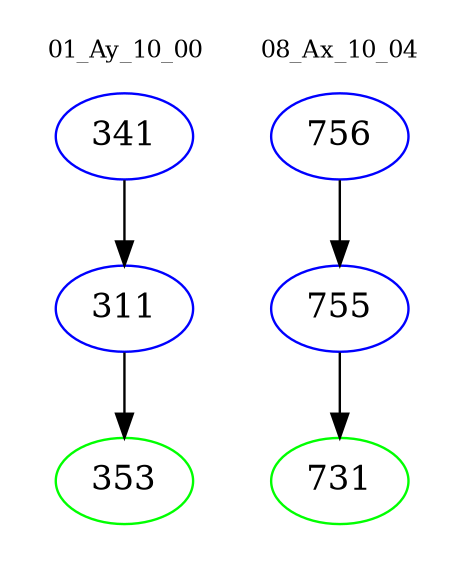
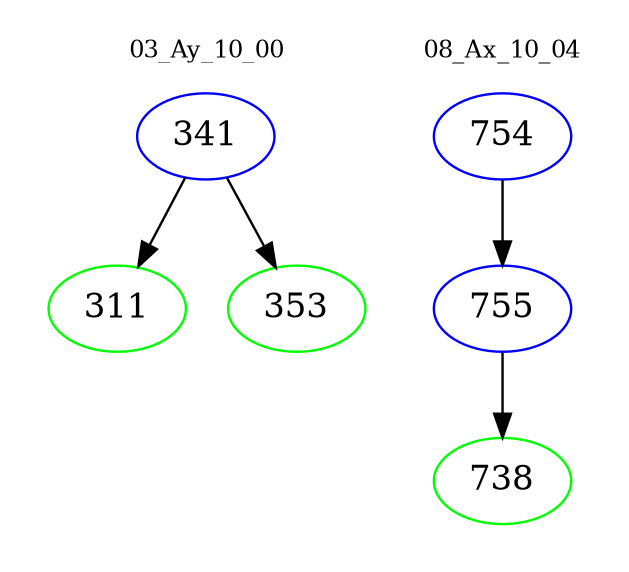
cluster "01_Ay_10_00": label "01_Ay_10_00" -> "03_Ay_10_00"
node "756": label "756" -> "754"
node "311": color blue -> green
edge "311" -> "353": now "341" -> "353"
node "731": label "731" -> "738"
